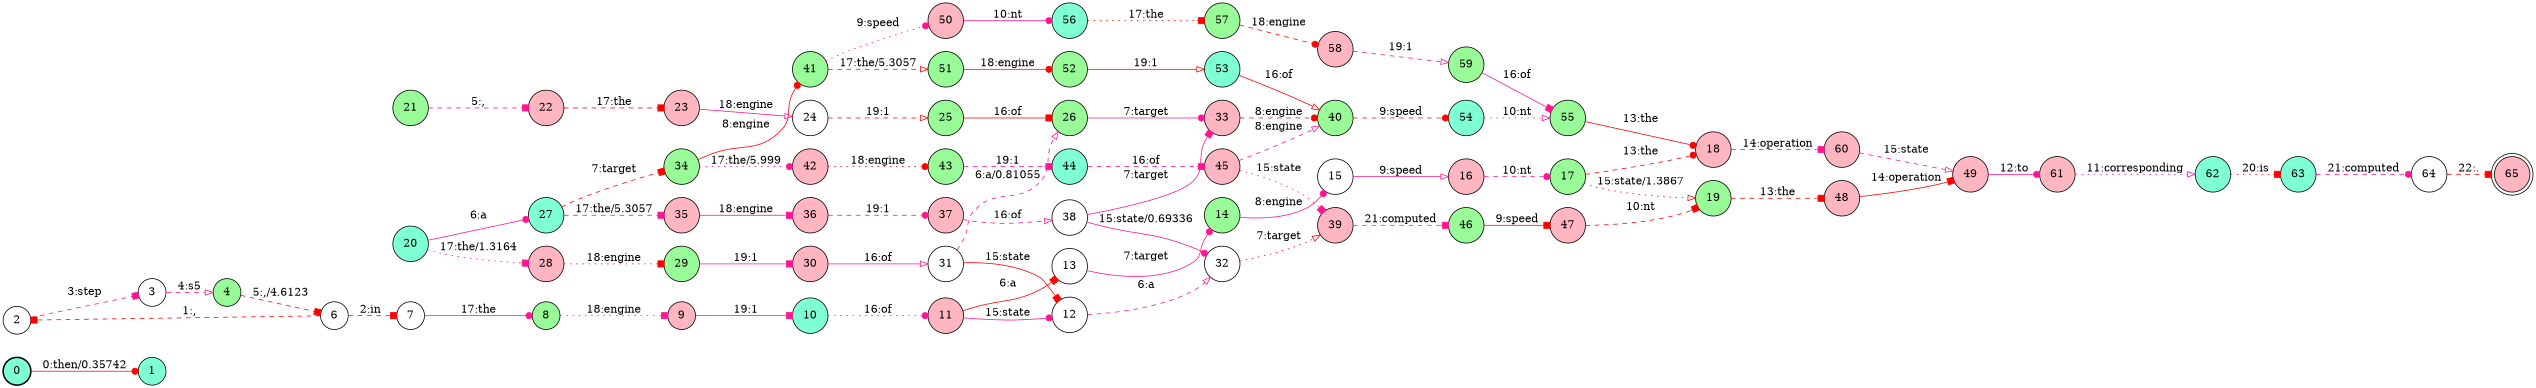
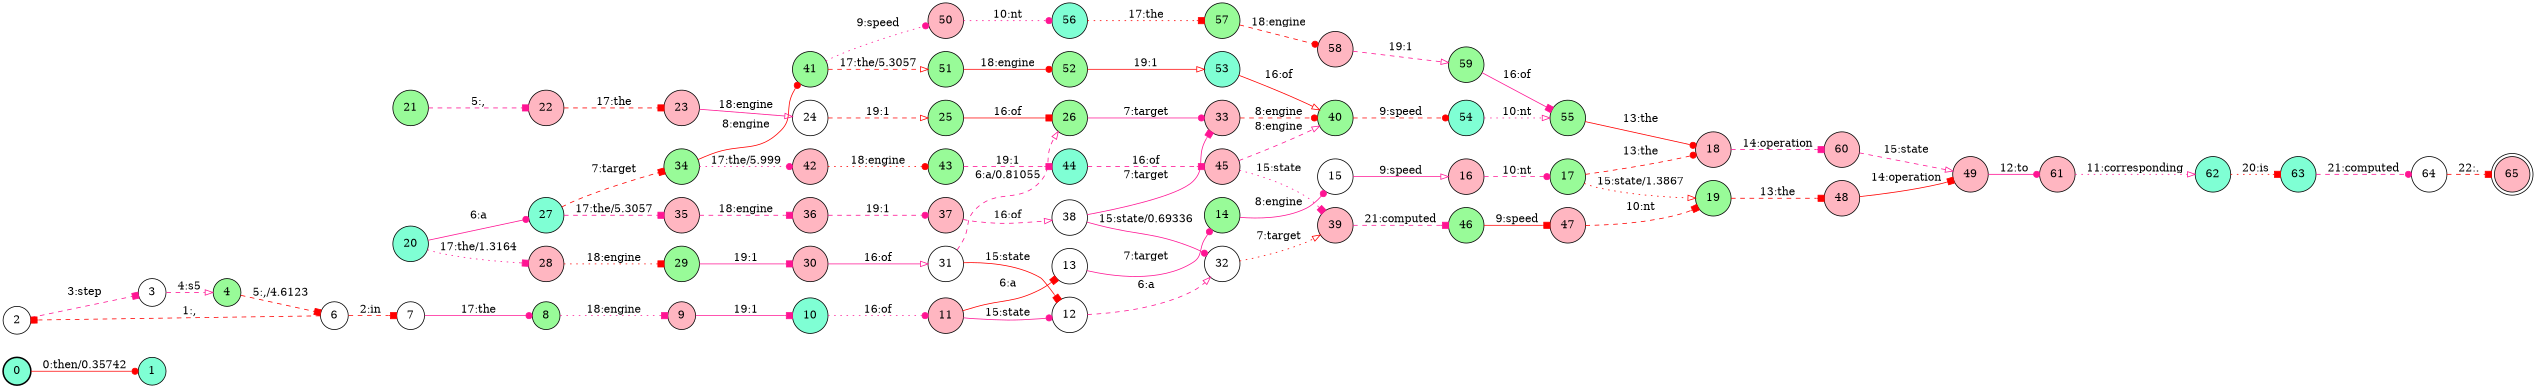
edge "50" -> "56": style solid -> dotted
edge "35" -> "36": style solid -> dashed
